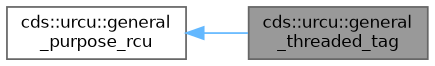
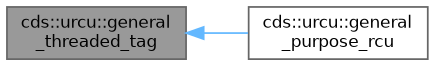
edge "cds::urcu::general _threaded_tag" -> "cds::urcu::general _purpose_rcu": reversed
